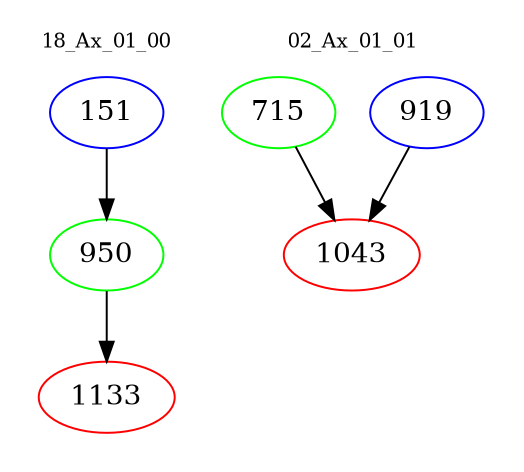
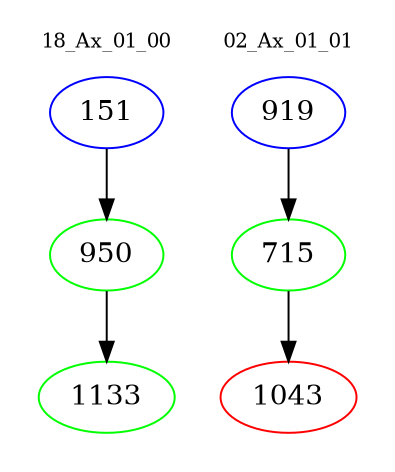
edge "919" -> "1043": now "919" -> "715"
node "1133": color red -> green
